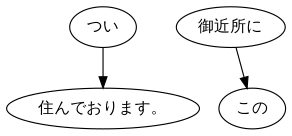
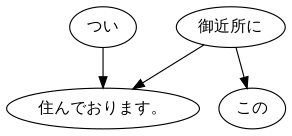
edge "御近所に" -> "住んでおります。": added
